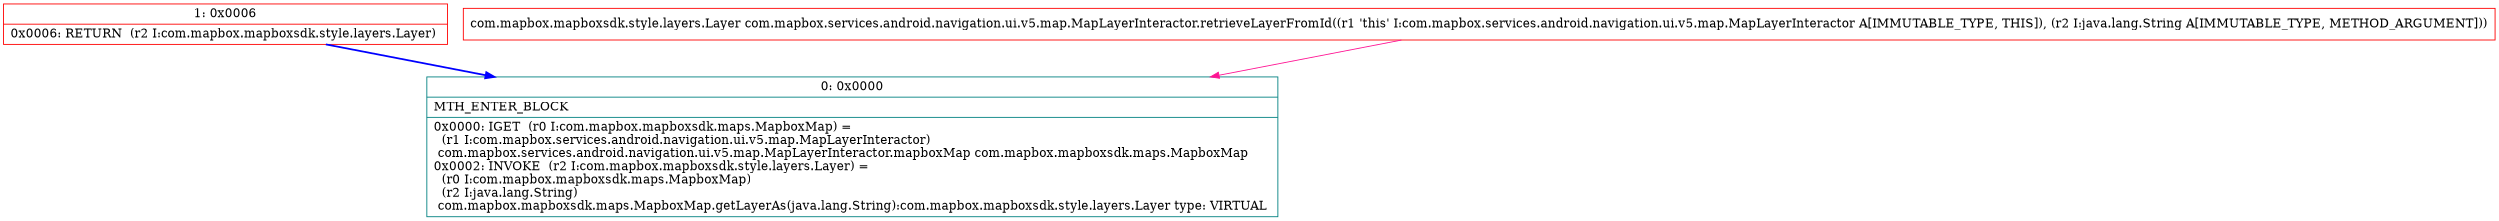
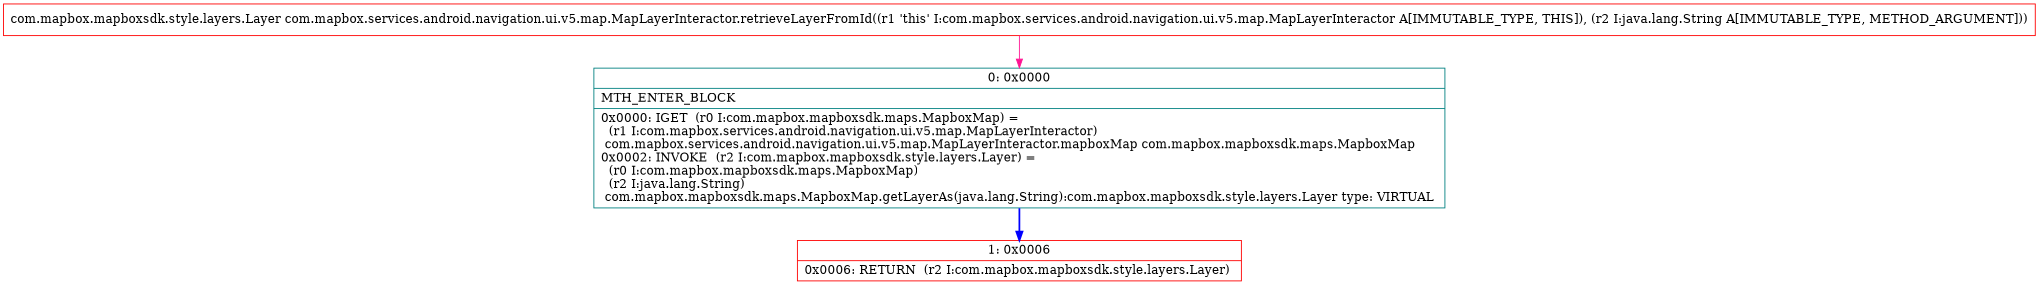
edge "1: 0x0006" -> "0: 0x0000": reversed
